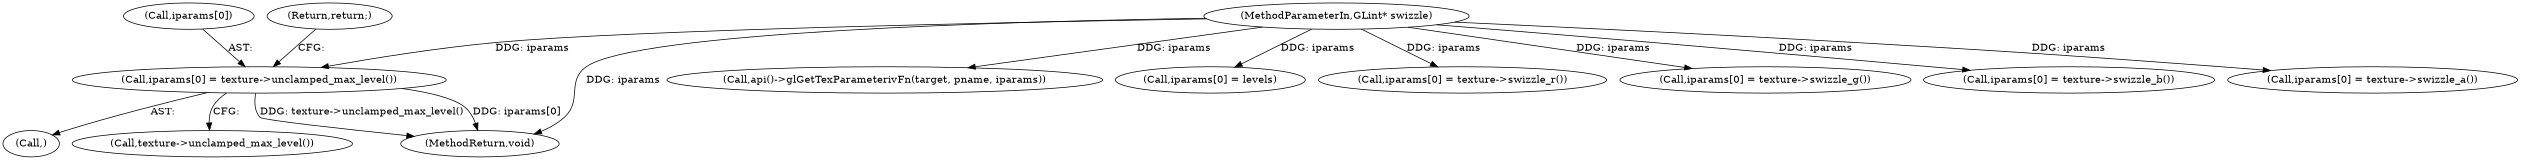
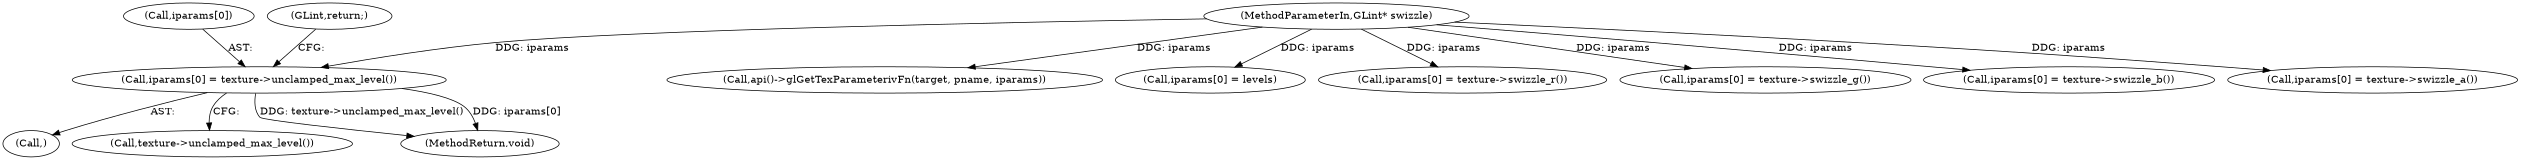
node "(Return,return;)": label "(Return,return;)" -> "(GLint,return;)"
edge "(MethodParameterIn,GLint* swizzle)" -> "(MethodReturn,void)": removed, label "DDG: iparams"
